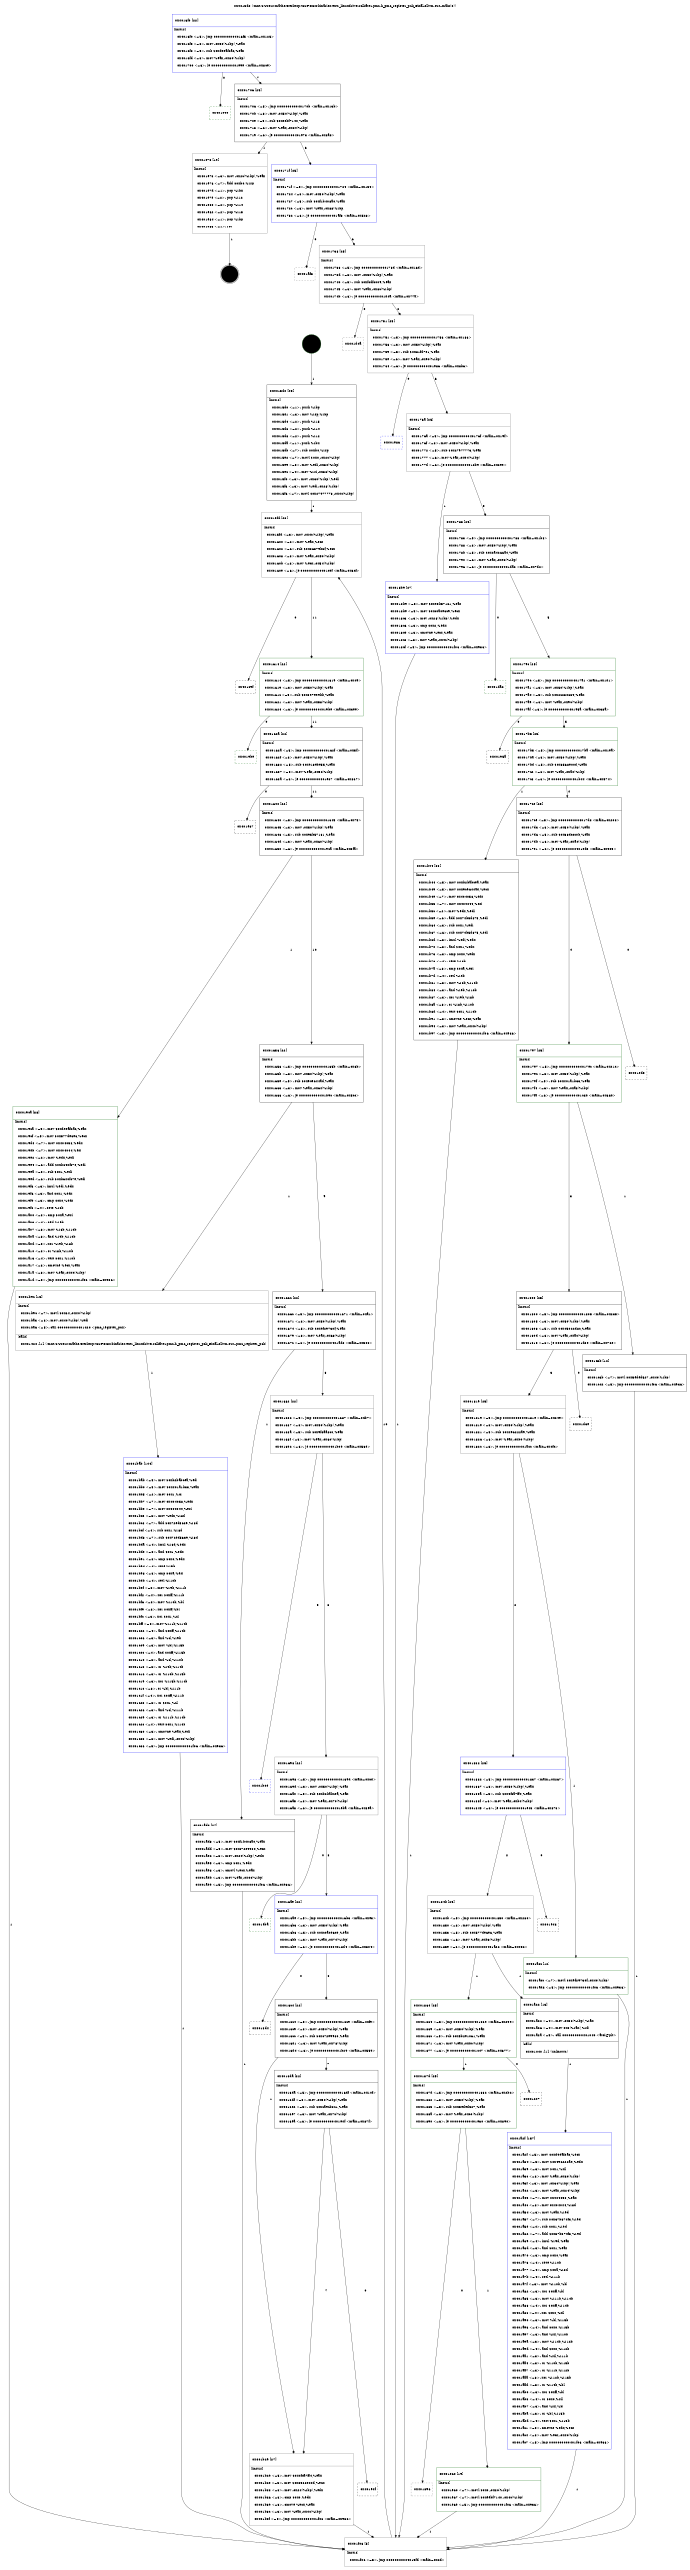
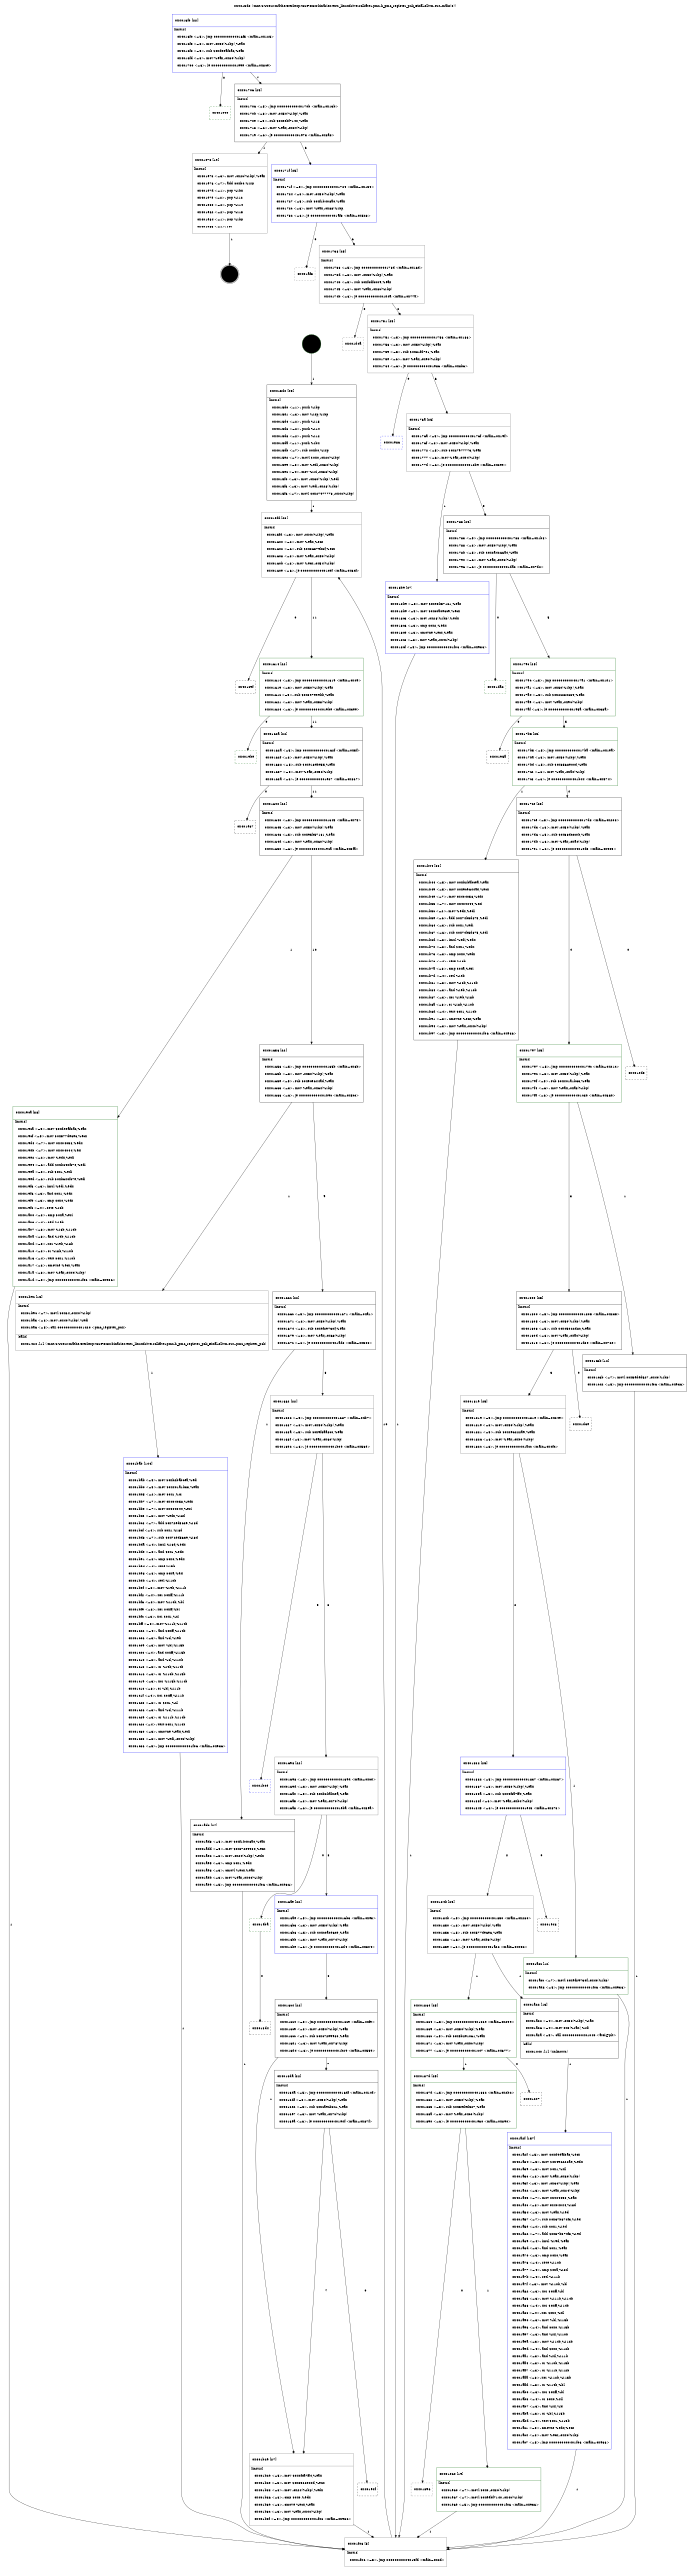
edge "0x4016ae [22]" -> "0x4018d4": now "0x401eba" -> "0x4018d4"
